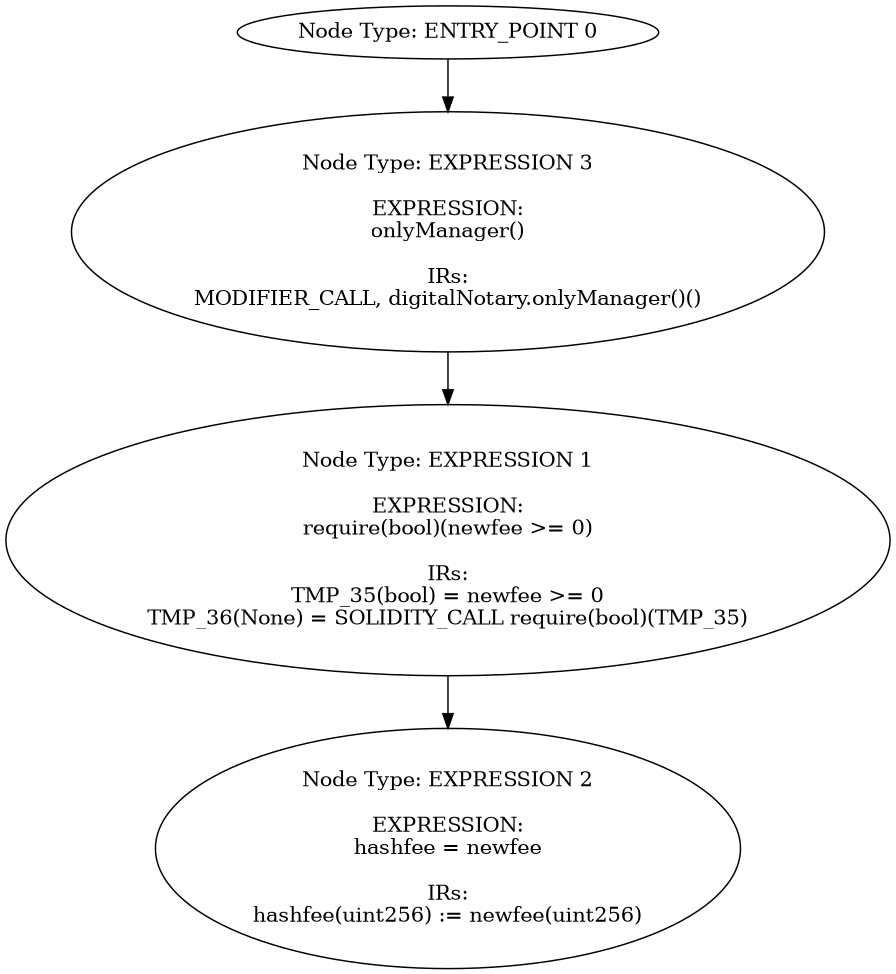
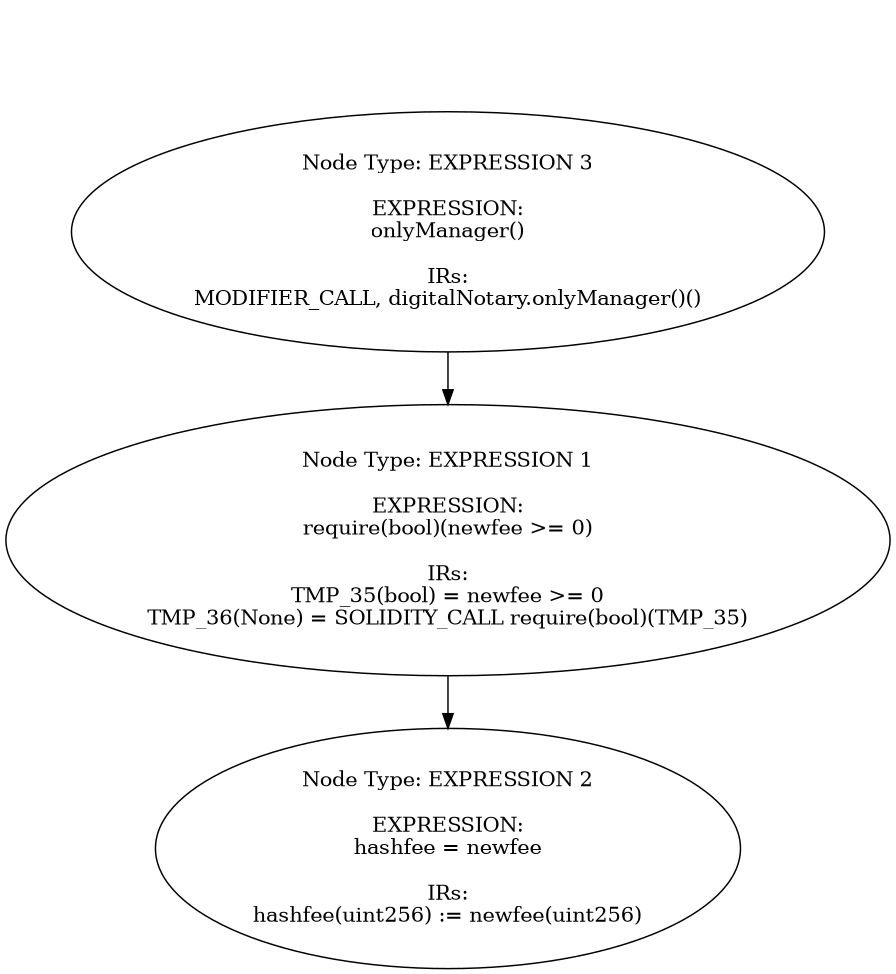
node "Node Type: ENTRY_POINT 0": removed
